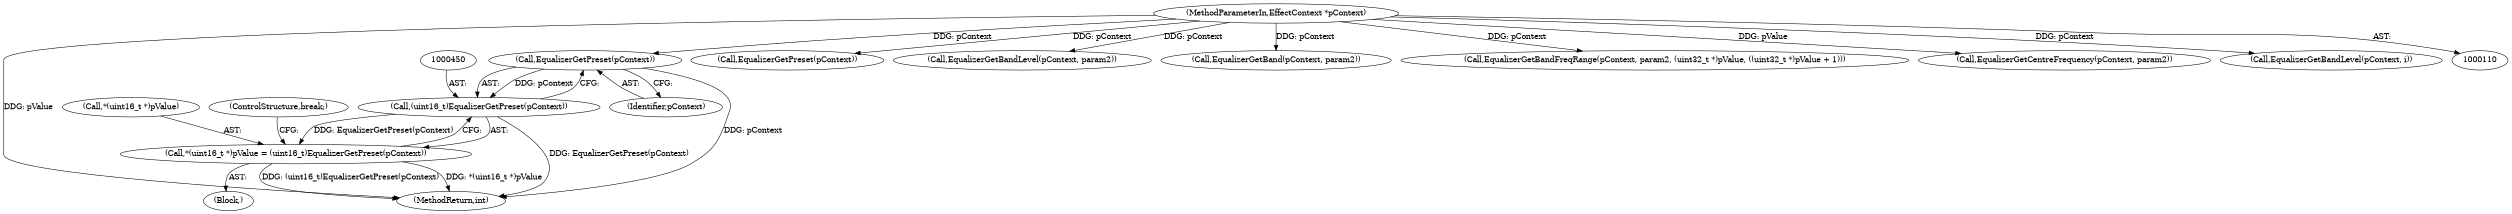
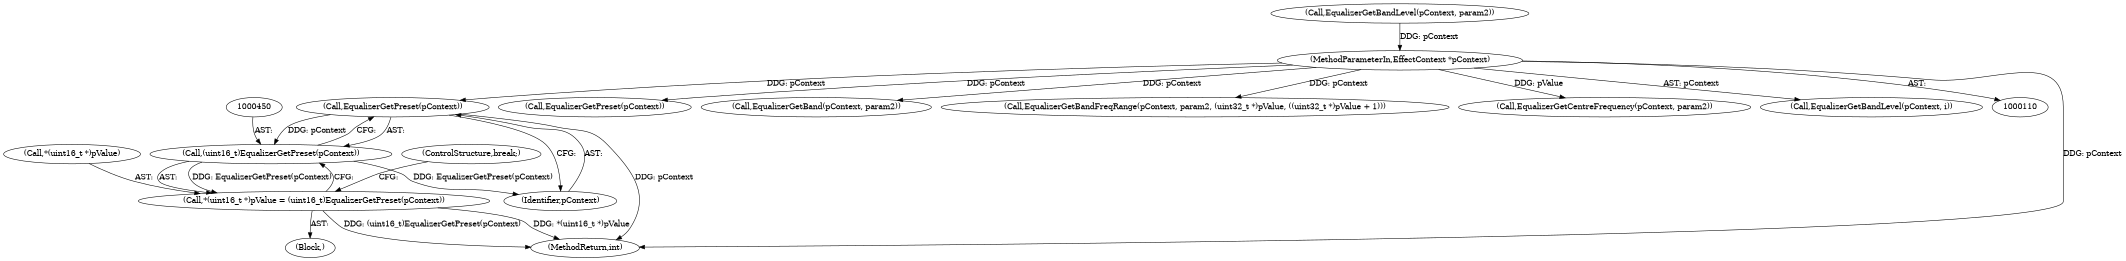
edge "(MethodParameterIn,EffectContext *pContext)" -> "(Call,EqualizerGetBandLevel(pContext, param2))": reversed
edge "(MethodParameterIn,EffectContext *pContext)" -> "(Call,EqualizerGetBandLevel(pContext, i))": label "DDG: pContext" -> "AST: pContext"
edge "(MethodParameterIn,EffectContext *pContext)" -> "(MethodReturn,int)": label "DDG: pValue" -> "DDG: pContext"
edge "(Call,(uint16_t)EqualizerGetPreset(pContext))" -> "(MethodReturn,int)": now "(Call,(uint16_t)EqualizerGetPreset(pContext))" -> "(Identifier,pContext)"
